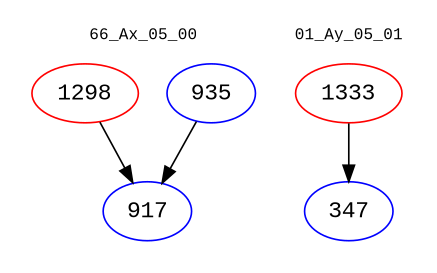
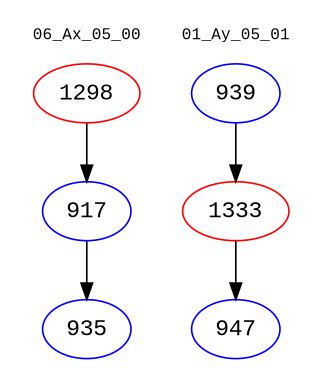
cluster "66_Ax_05_00": label "66_Ax_05_00" -> "06_Ax_05_00"
node "939": added
edge "935" -> "917": reversed
node "347": label "347" -> "947"
